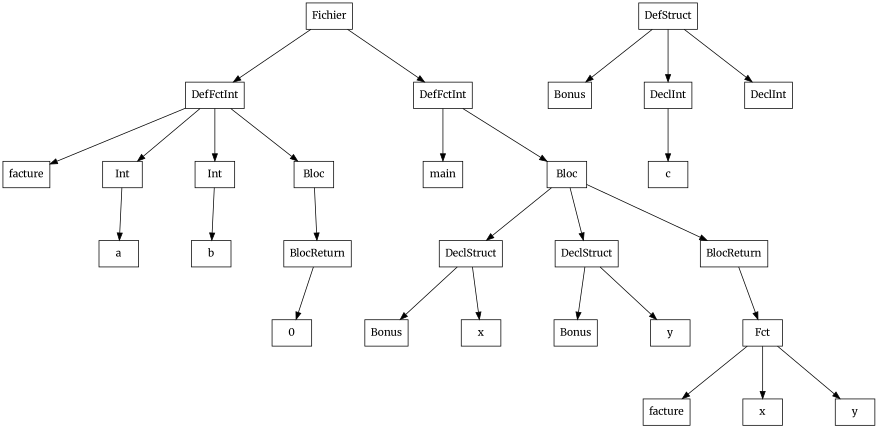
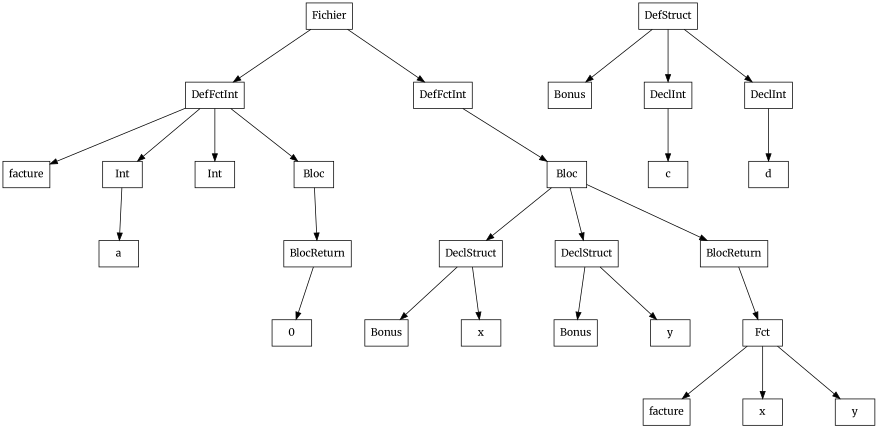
node "main": removed
node "d": added
node "b": removed
